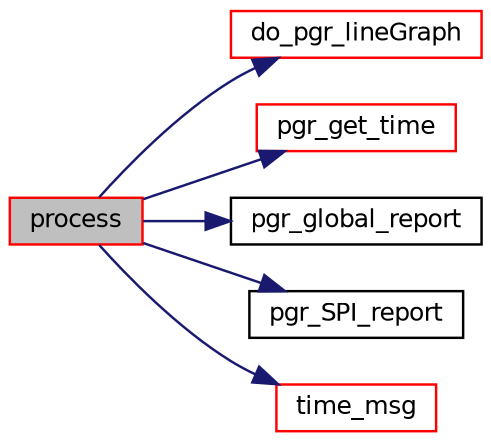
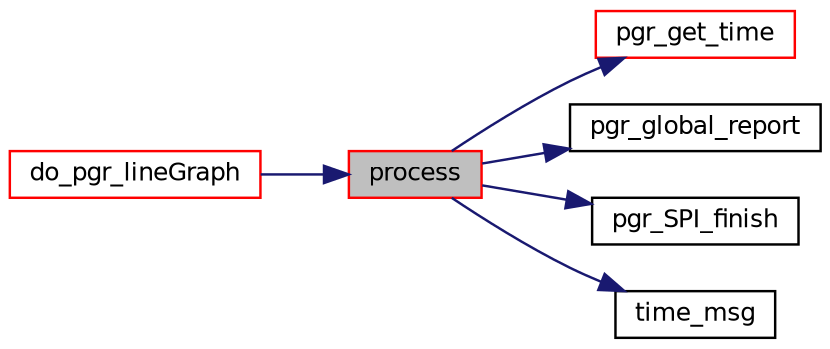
edge "process" -> "do_pgr_lineGraph": reversed
node "pgr_SPI_report": label "pgr_SPI_report" -> "pgr_SPI_finish"
node "time_msg": color red -> black
